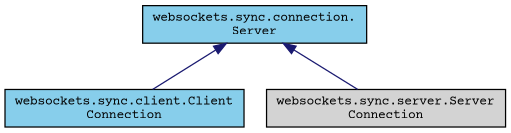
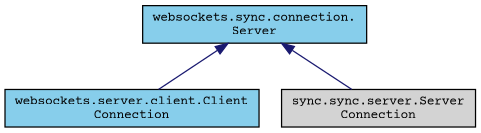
node "websockets.sync.client.Client Connection": label "websockets.sync.client.Client Connection" -> "websockets.server.client.Client Connection"
node "websockets.sync.server.Server Connection": label "websockets.sync.server.Server Connection" -> "sync.sync.server.Server Connection"
